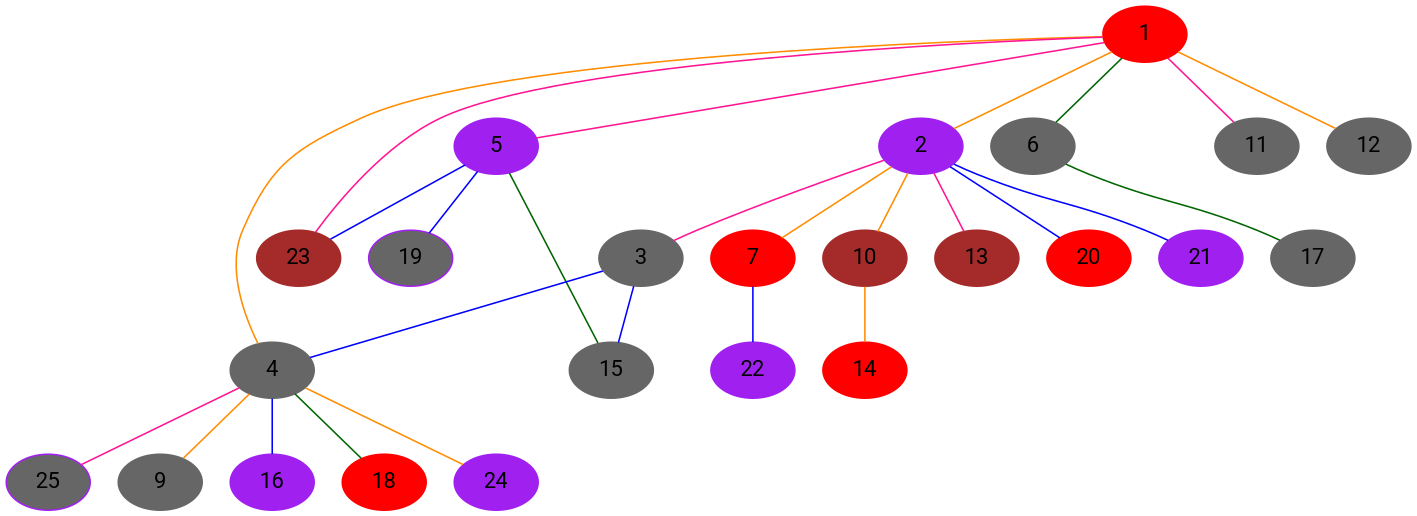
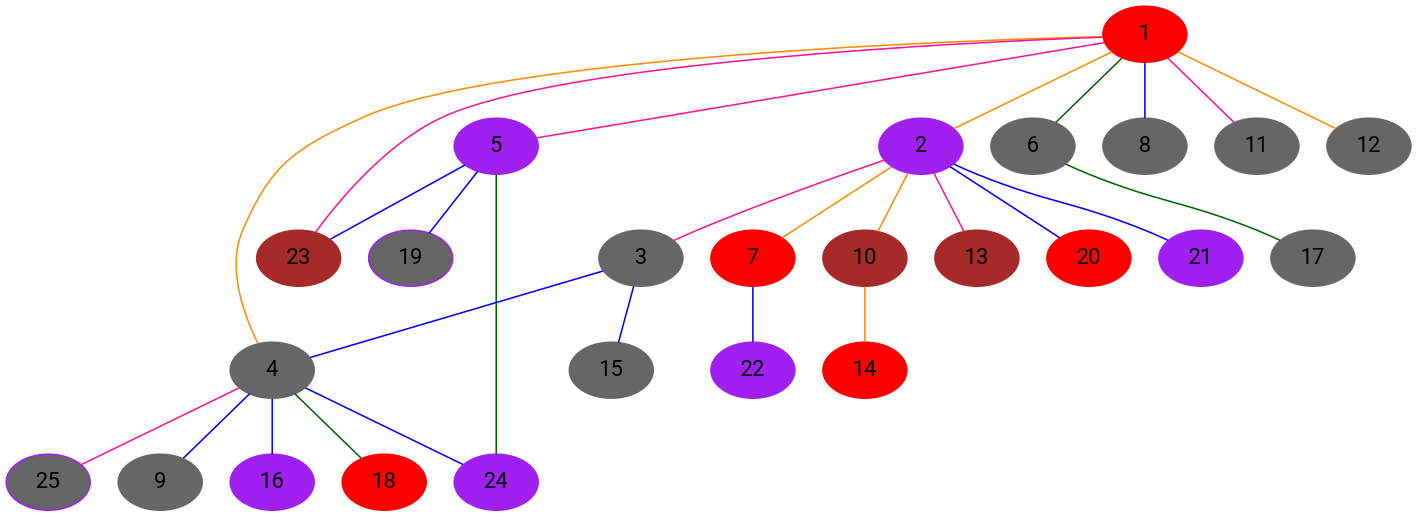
node "8": added
edge "5" -- "15": now "5" -- "24"
edge "4" -- "9": color darkorange -> blue
edge "4" -- "24": color darkorange -> blue
